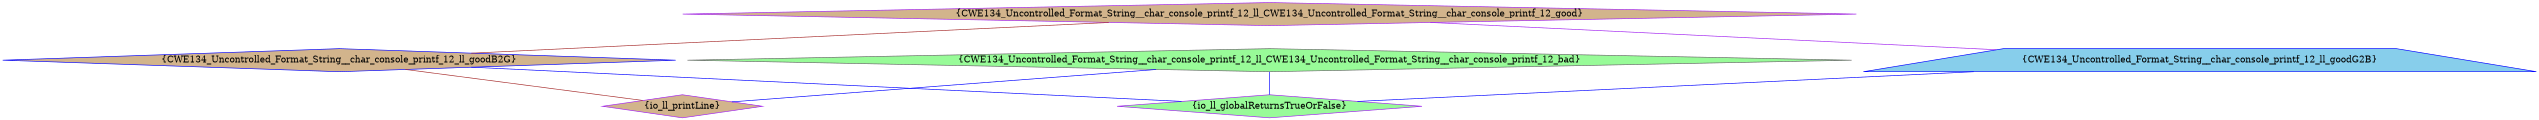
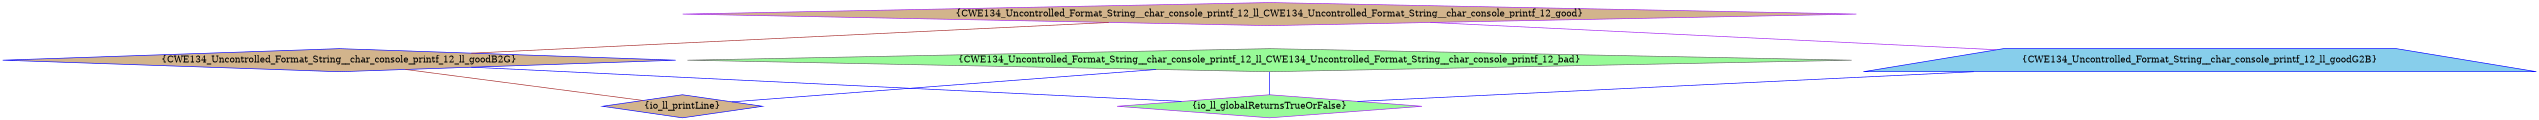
node "{io_ll_printLine}": color purple -> blue
